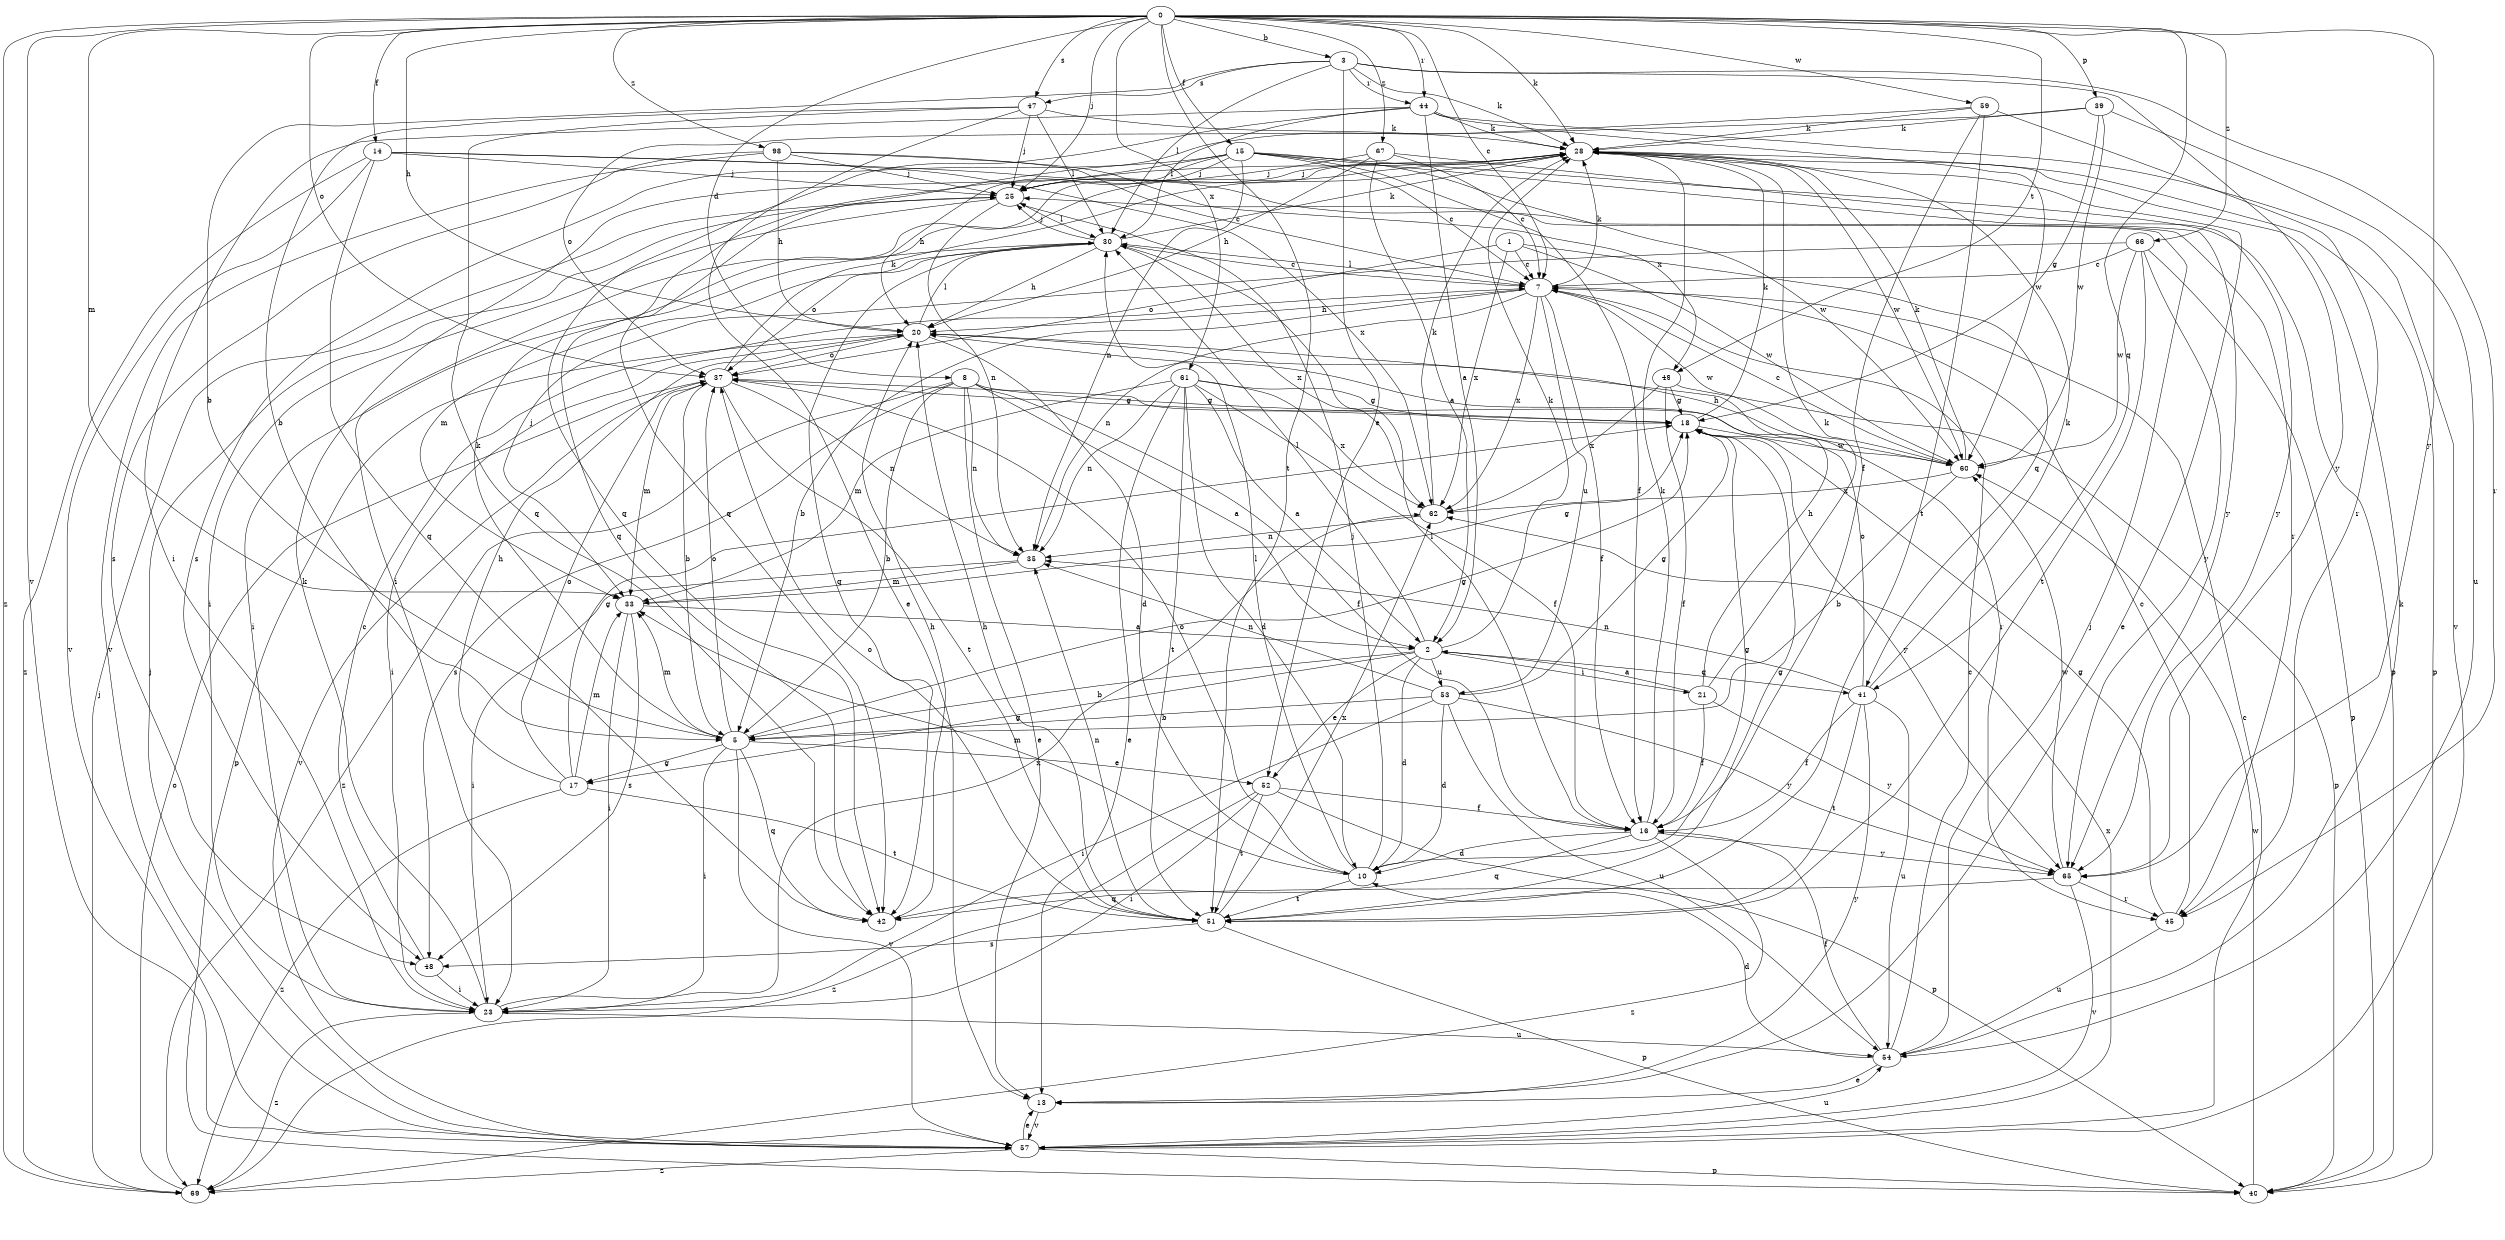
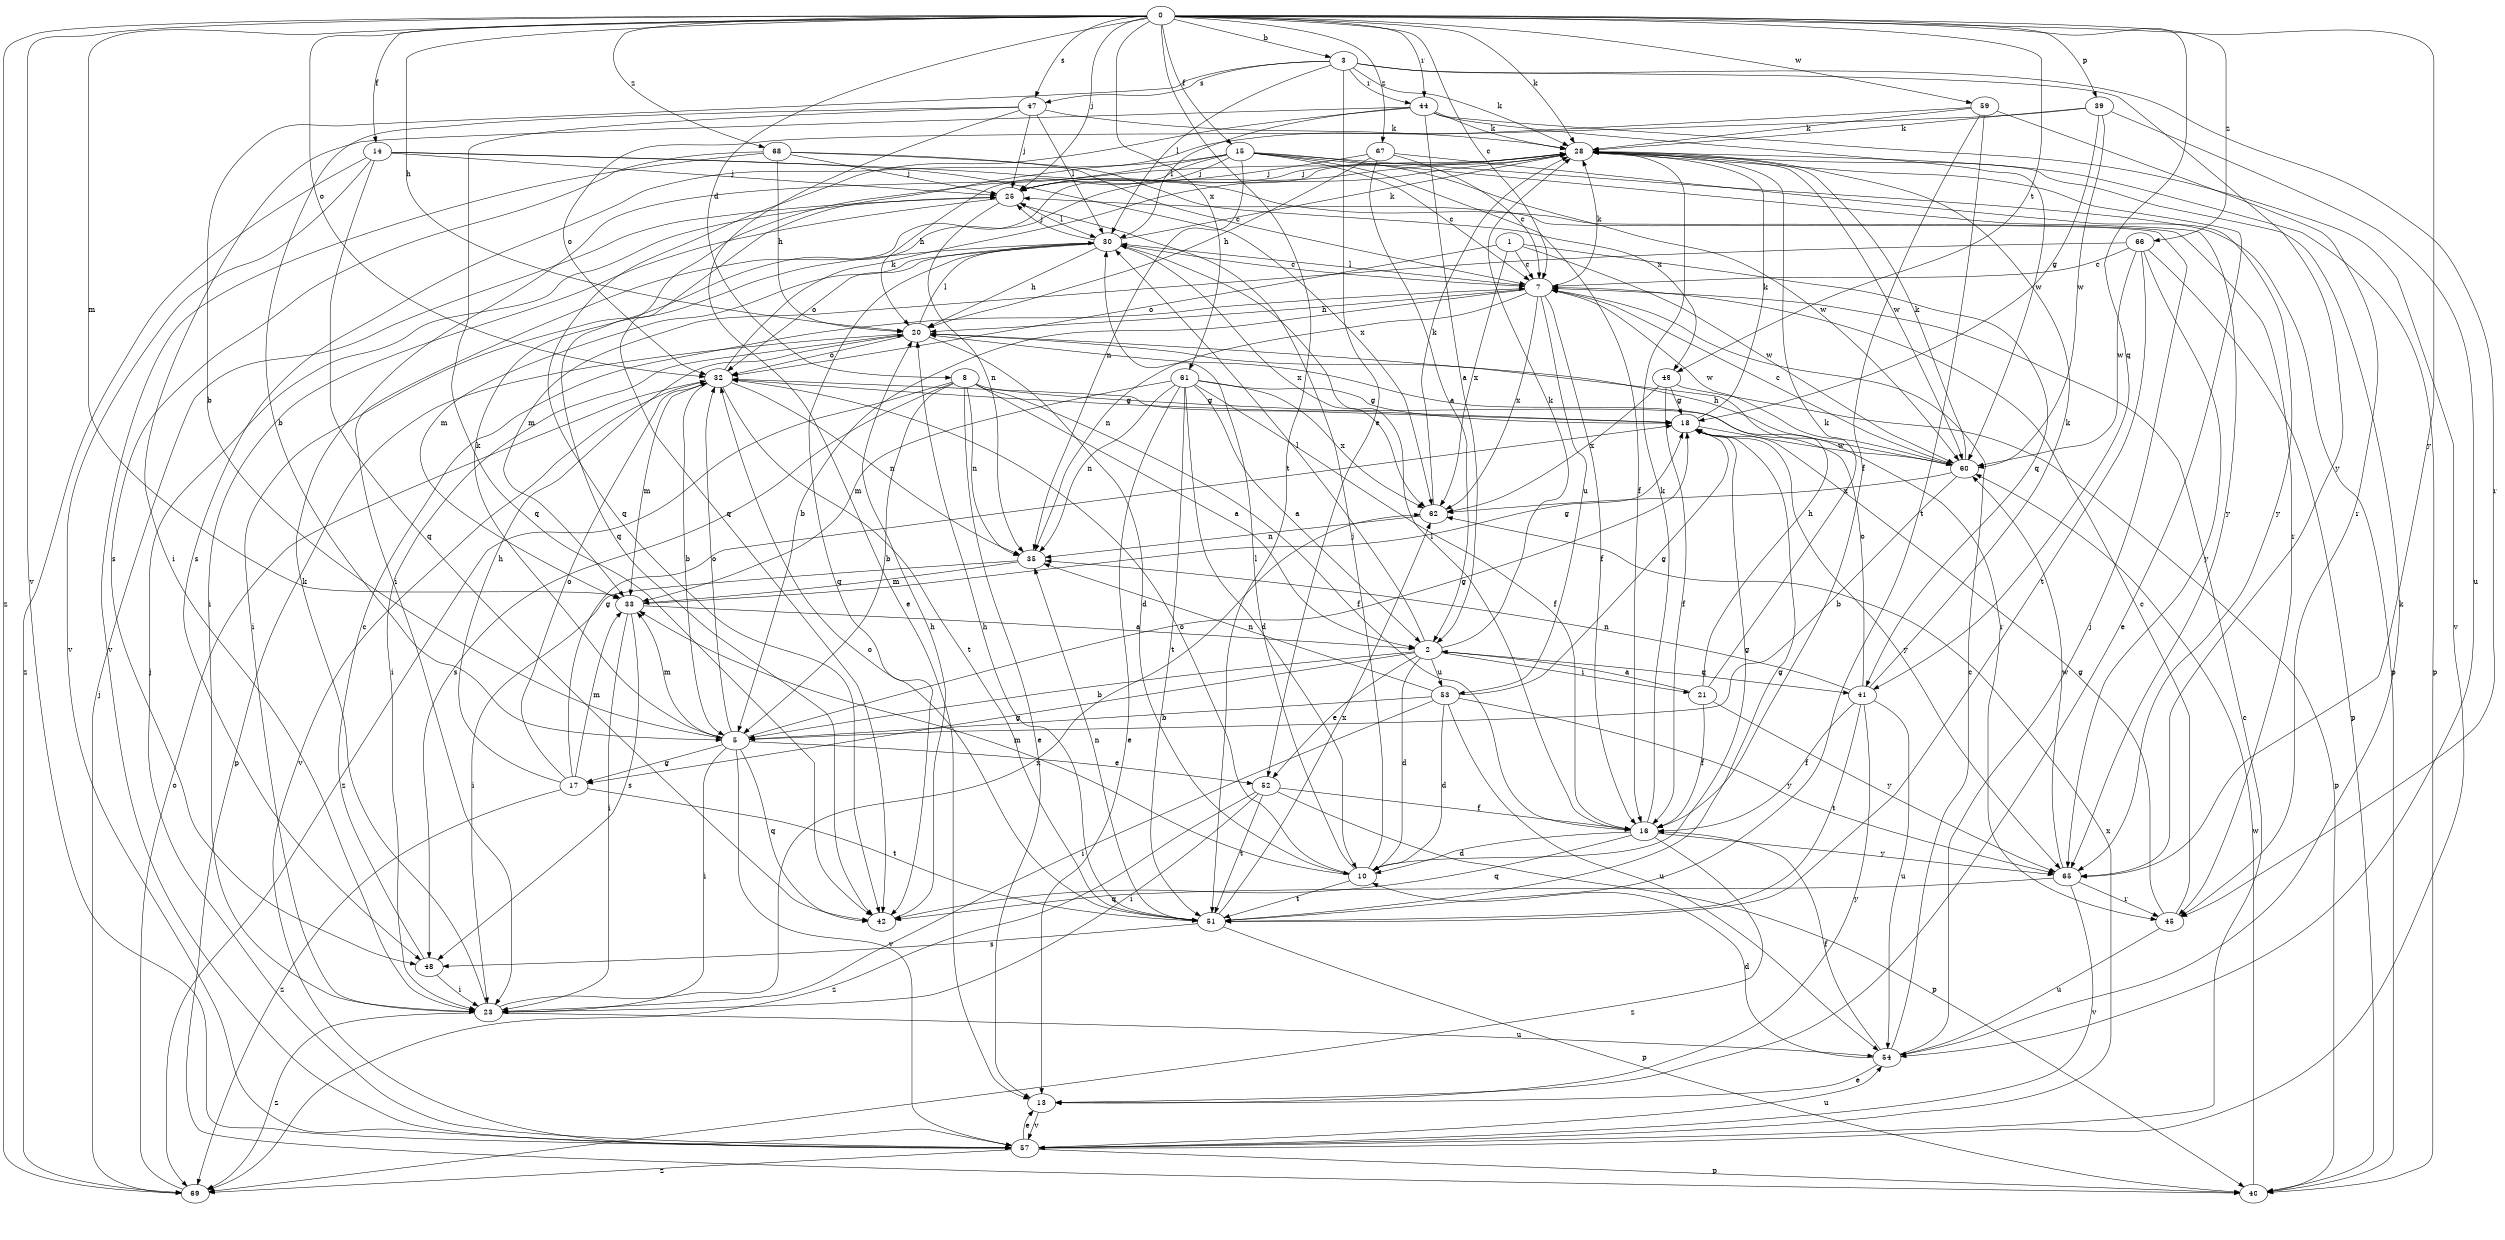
node "98": label "98" -> "68"
node "37": label "37" -> "32"
edge "66" -> "33": label "j" -> "m"
